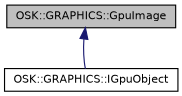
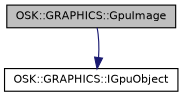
edge "OSK::GRAPHICS::IGpuObject" -> "OSK::GRAPHICS::GpuImage": reversed
